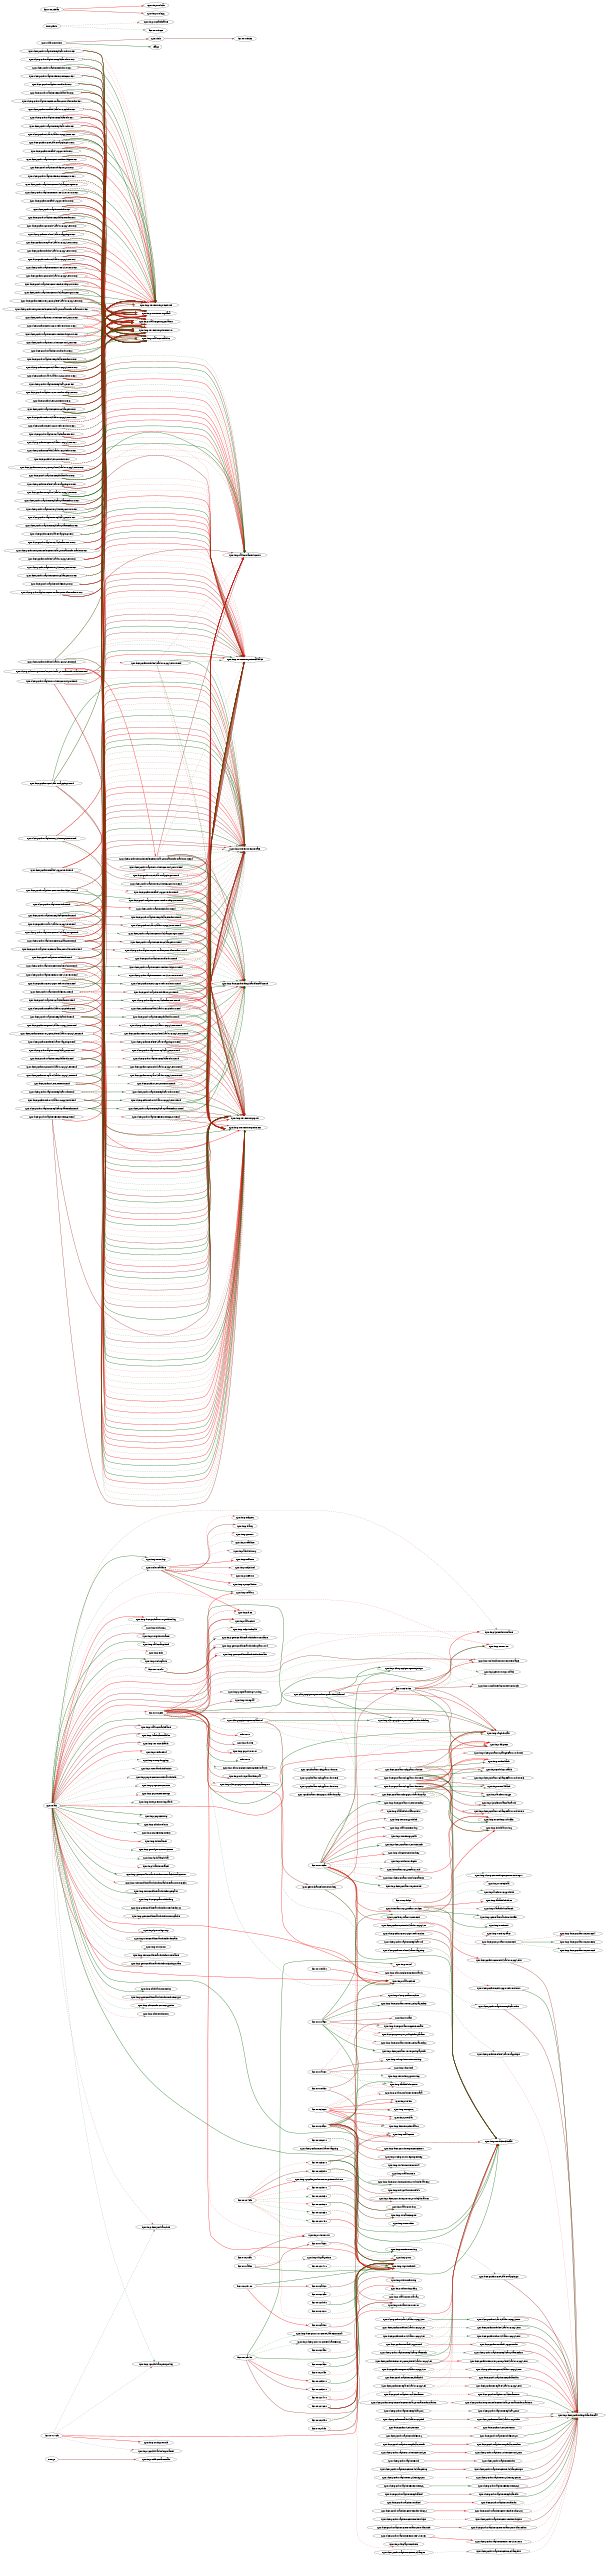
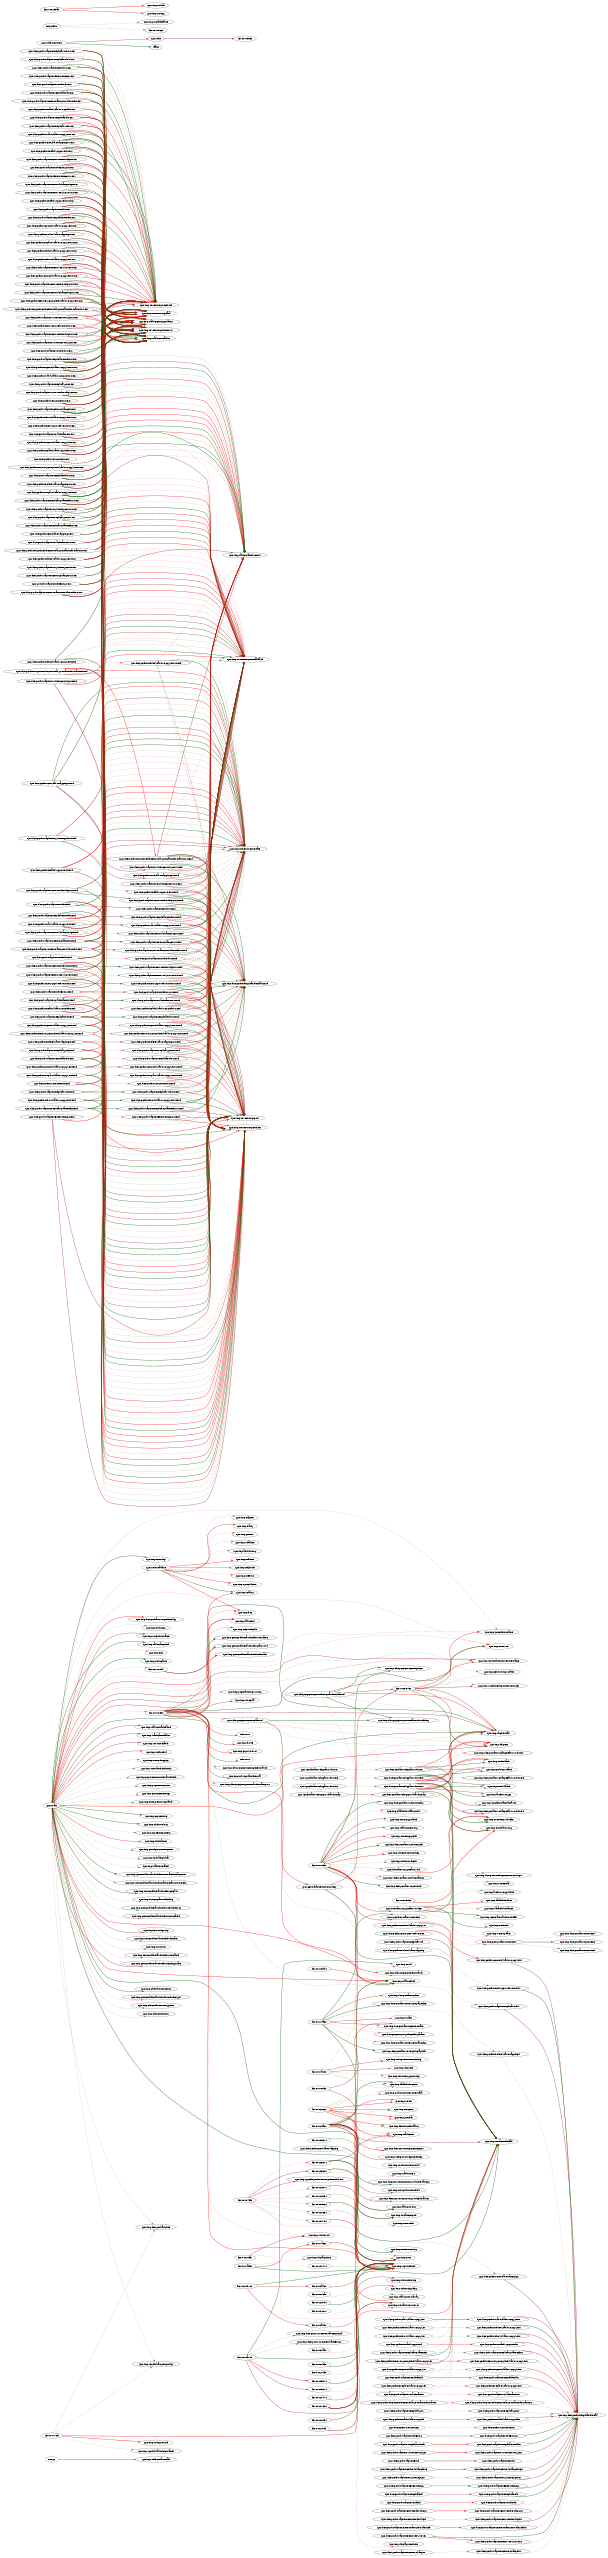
node "sym.dcerpc_drsuapi_DsAddEntry_recv": label "sym.dcerpc_drsuapi_DsAddEntry_recv" -> "sym.puts_drsuapi_DsAddEntry_recv"
edge "sym.dcerpc_fss_GetShareMapping" -> "sym.imp.__stack_chk_fail": now "sym.dcerpc_fss_GetShareMapping" -> "sym.imp.strcasecmp_m"
edge "sym.dcerpc_drsuapi_DsCrackNames_r" -> "sym.imp.dcerpc_binding_handle_call": now "sym.dcerpc_drsuapi_DsRemoveDSServer" -> "sym.imp.dcerpc_binding_handle_call"
